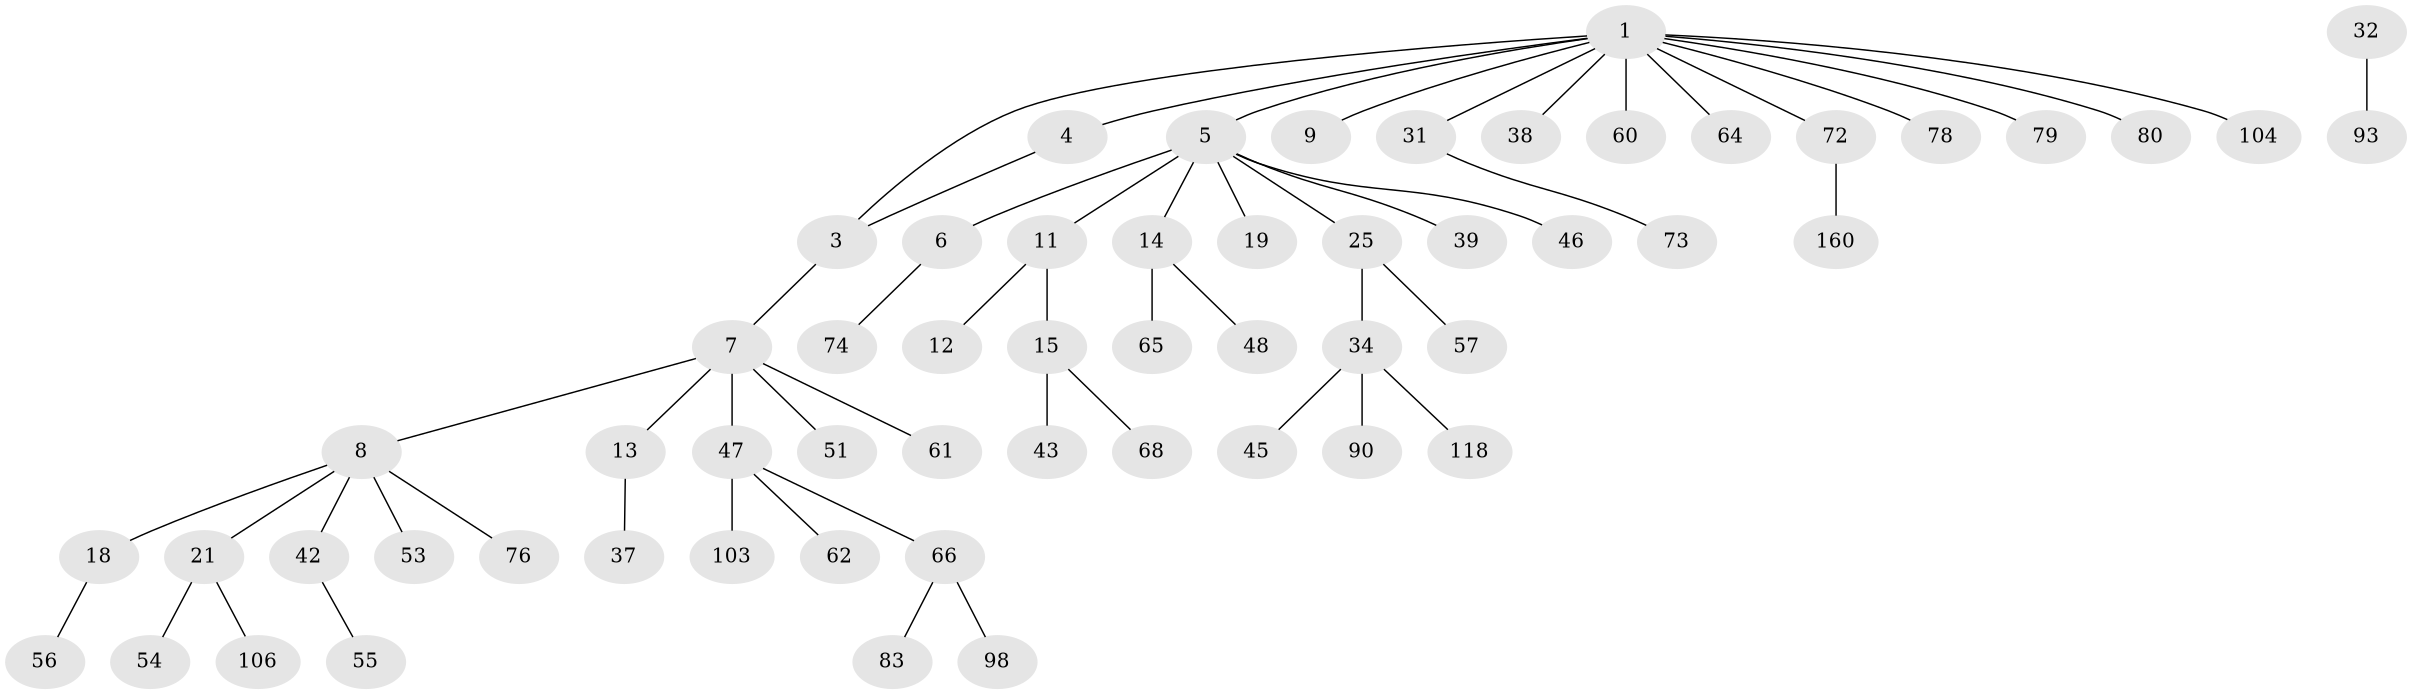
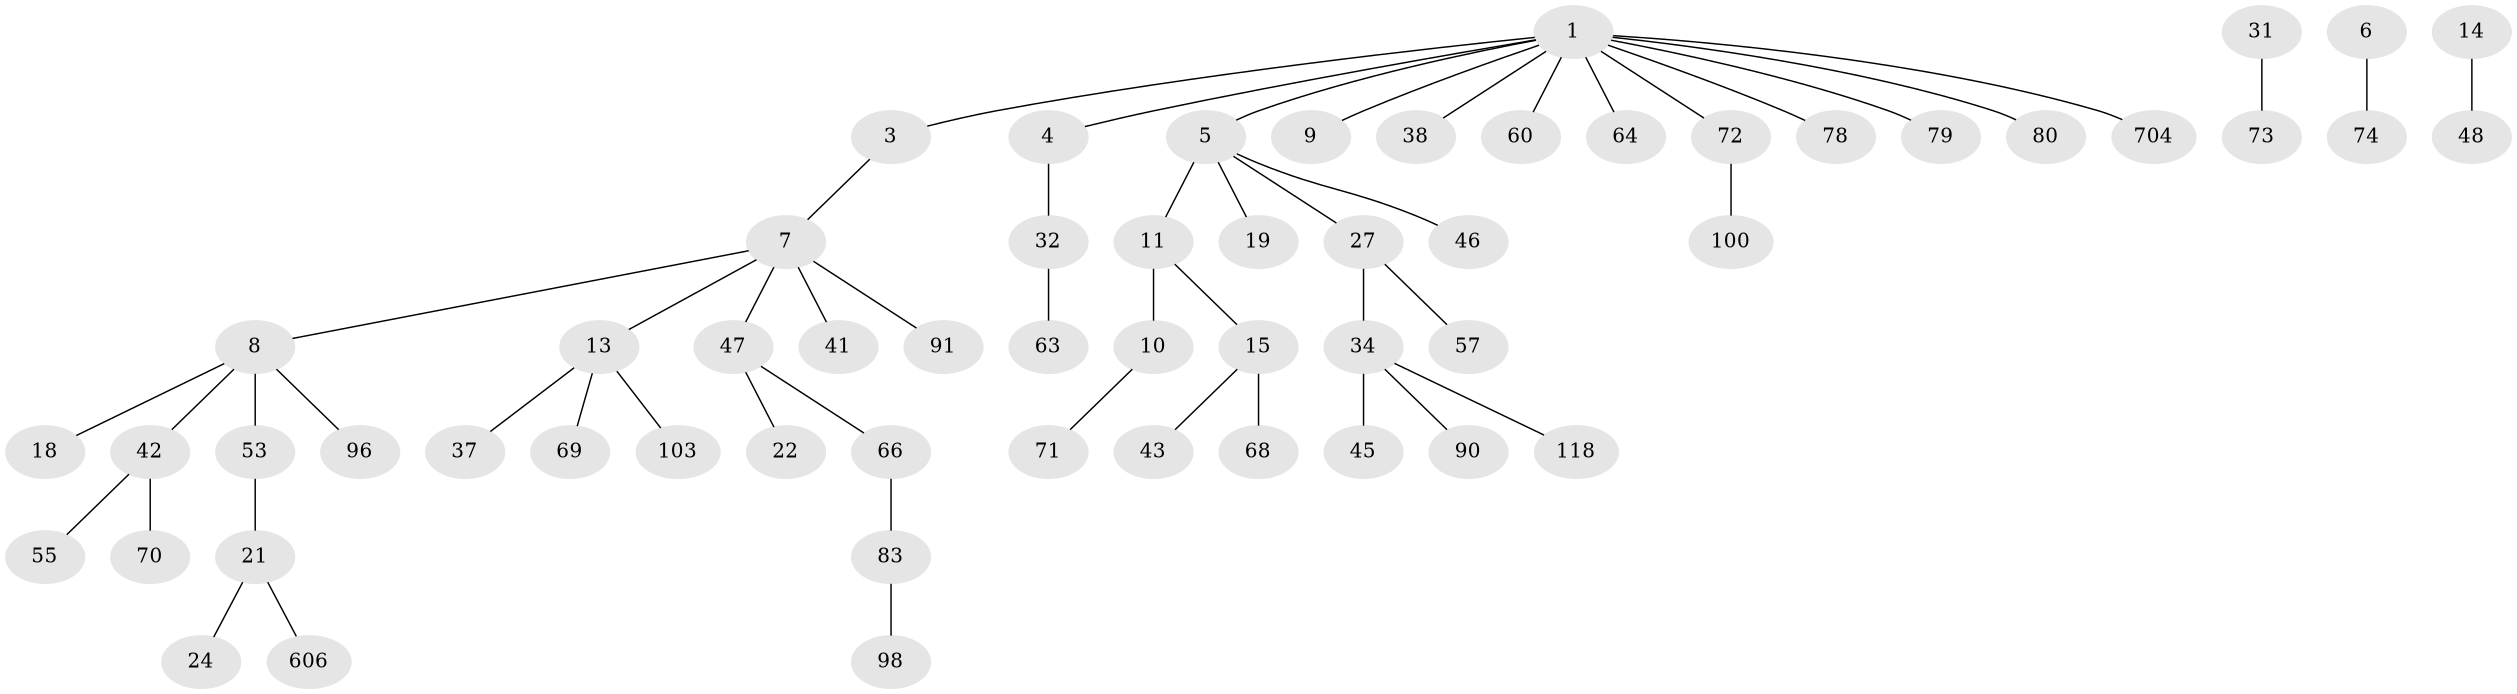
edge "1" -- "31": removed
node "104": label "104" -> "704"
node "93": label "93" -> "63"
edge "5" -- "6": removed
edge "4" -- "3": now "4" -- "32"
edge "5" -- "14": removed
node "25": label "25" -> "27"
node "39": removed
node "160": label "160" -> "100"
node "12": label "12" -> "10"
node "65": removed
node "69": added
node "51": label "51" -> "41"
node "61": label "61" -> "91"
node "71": added
edge "8" -- "21": now "53" -- "21"
edge "47" -- "103": now "13" -- "103"
node "70": added
node "76": label "76" -> "96"
node "62": label "62" -> "22"
edge "66" -- "98": now "83" -- "98"
node "56": removed
node "54": label "54" -> "24"
node "106": label "106" -> "606"
